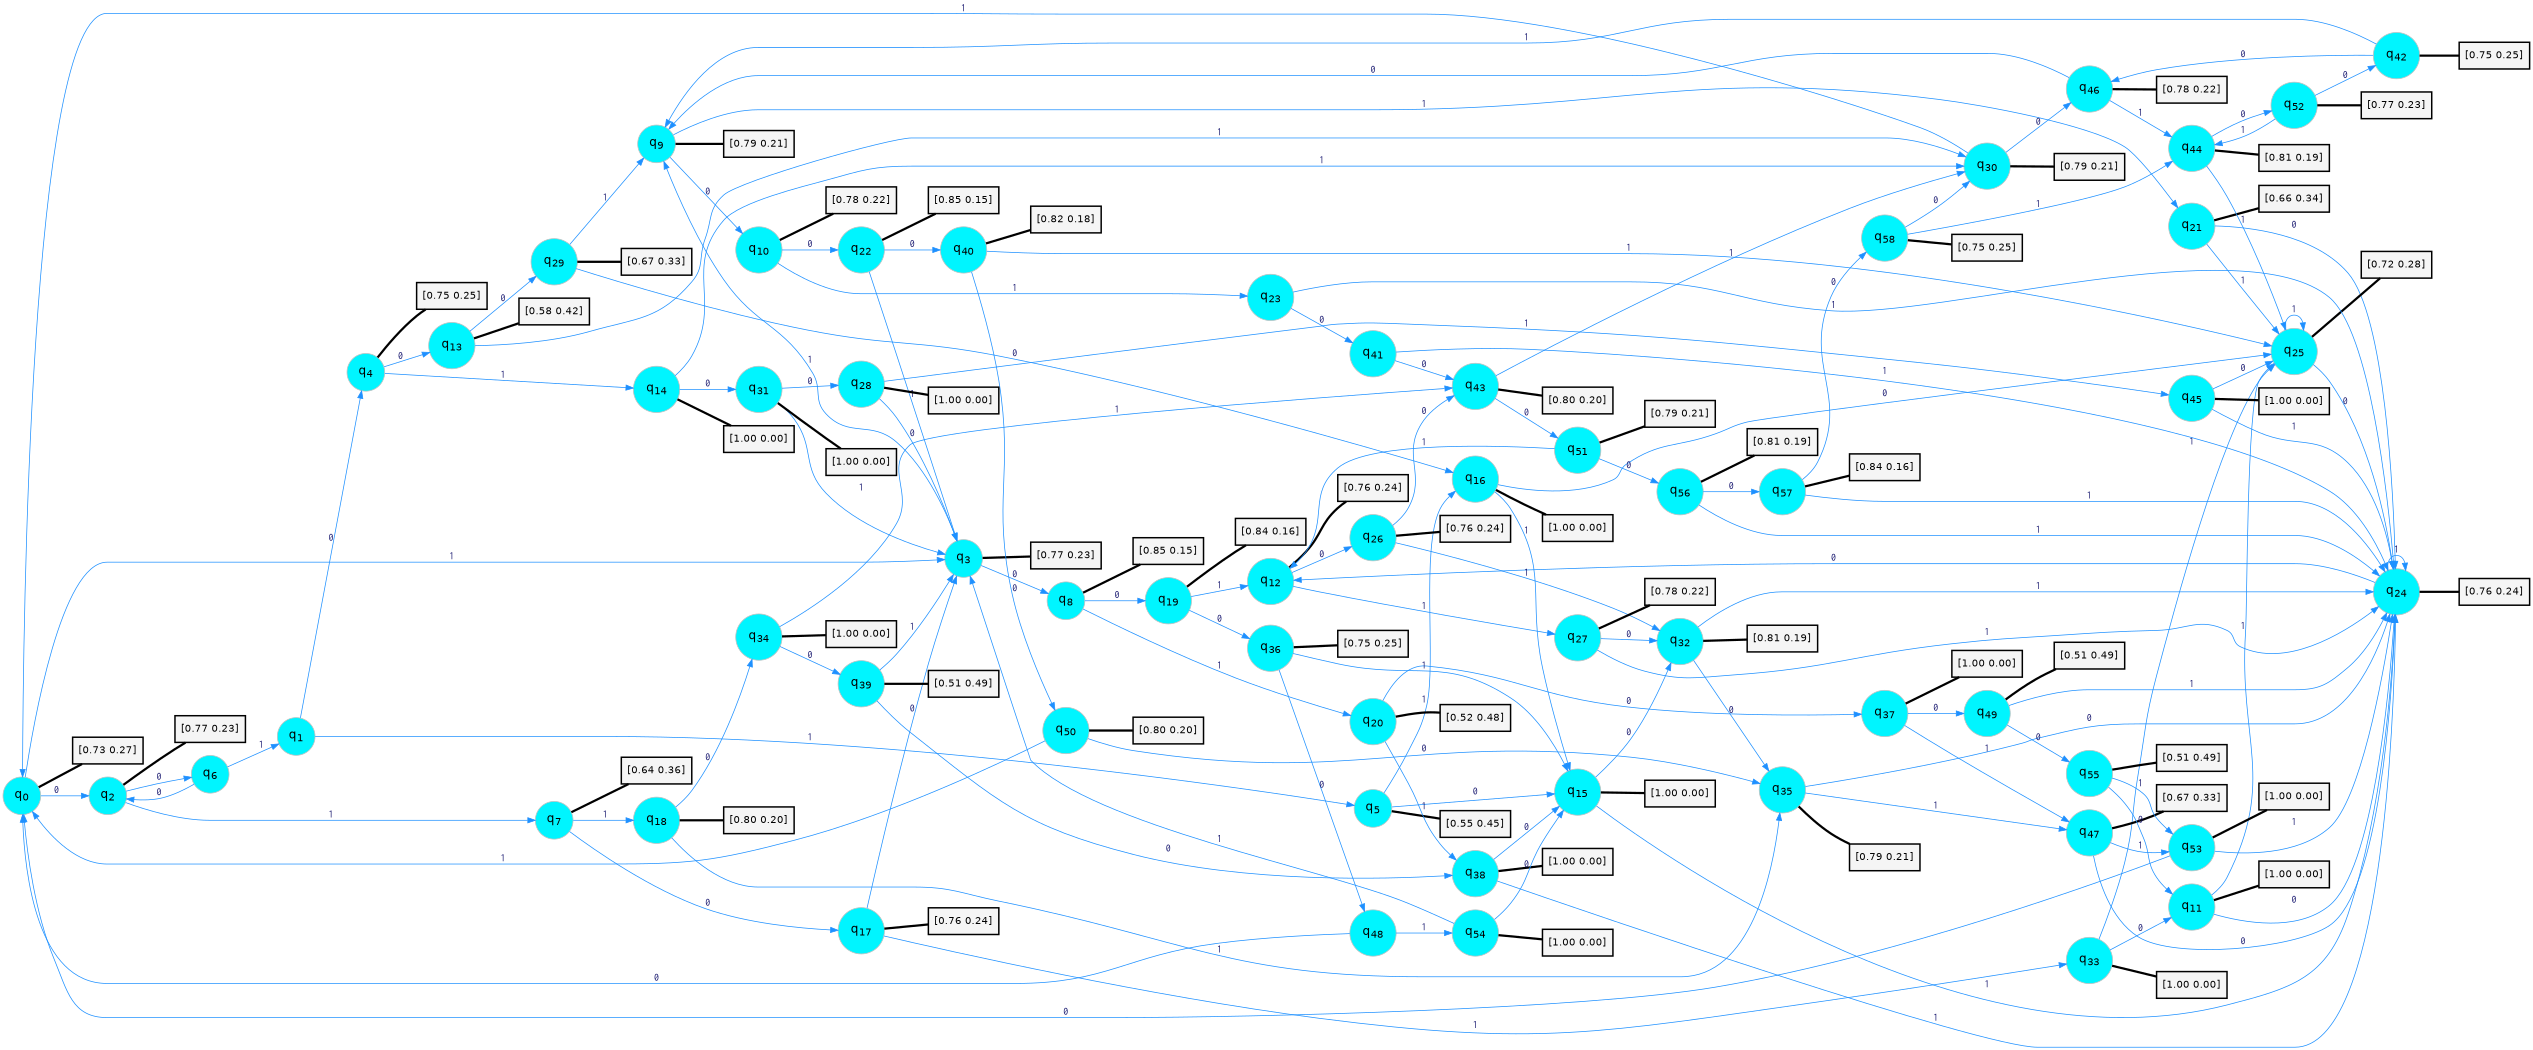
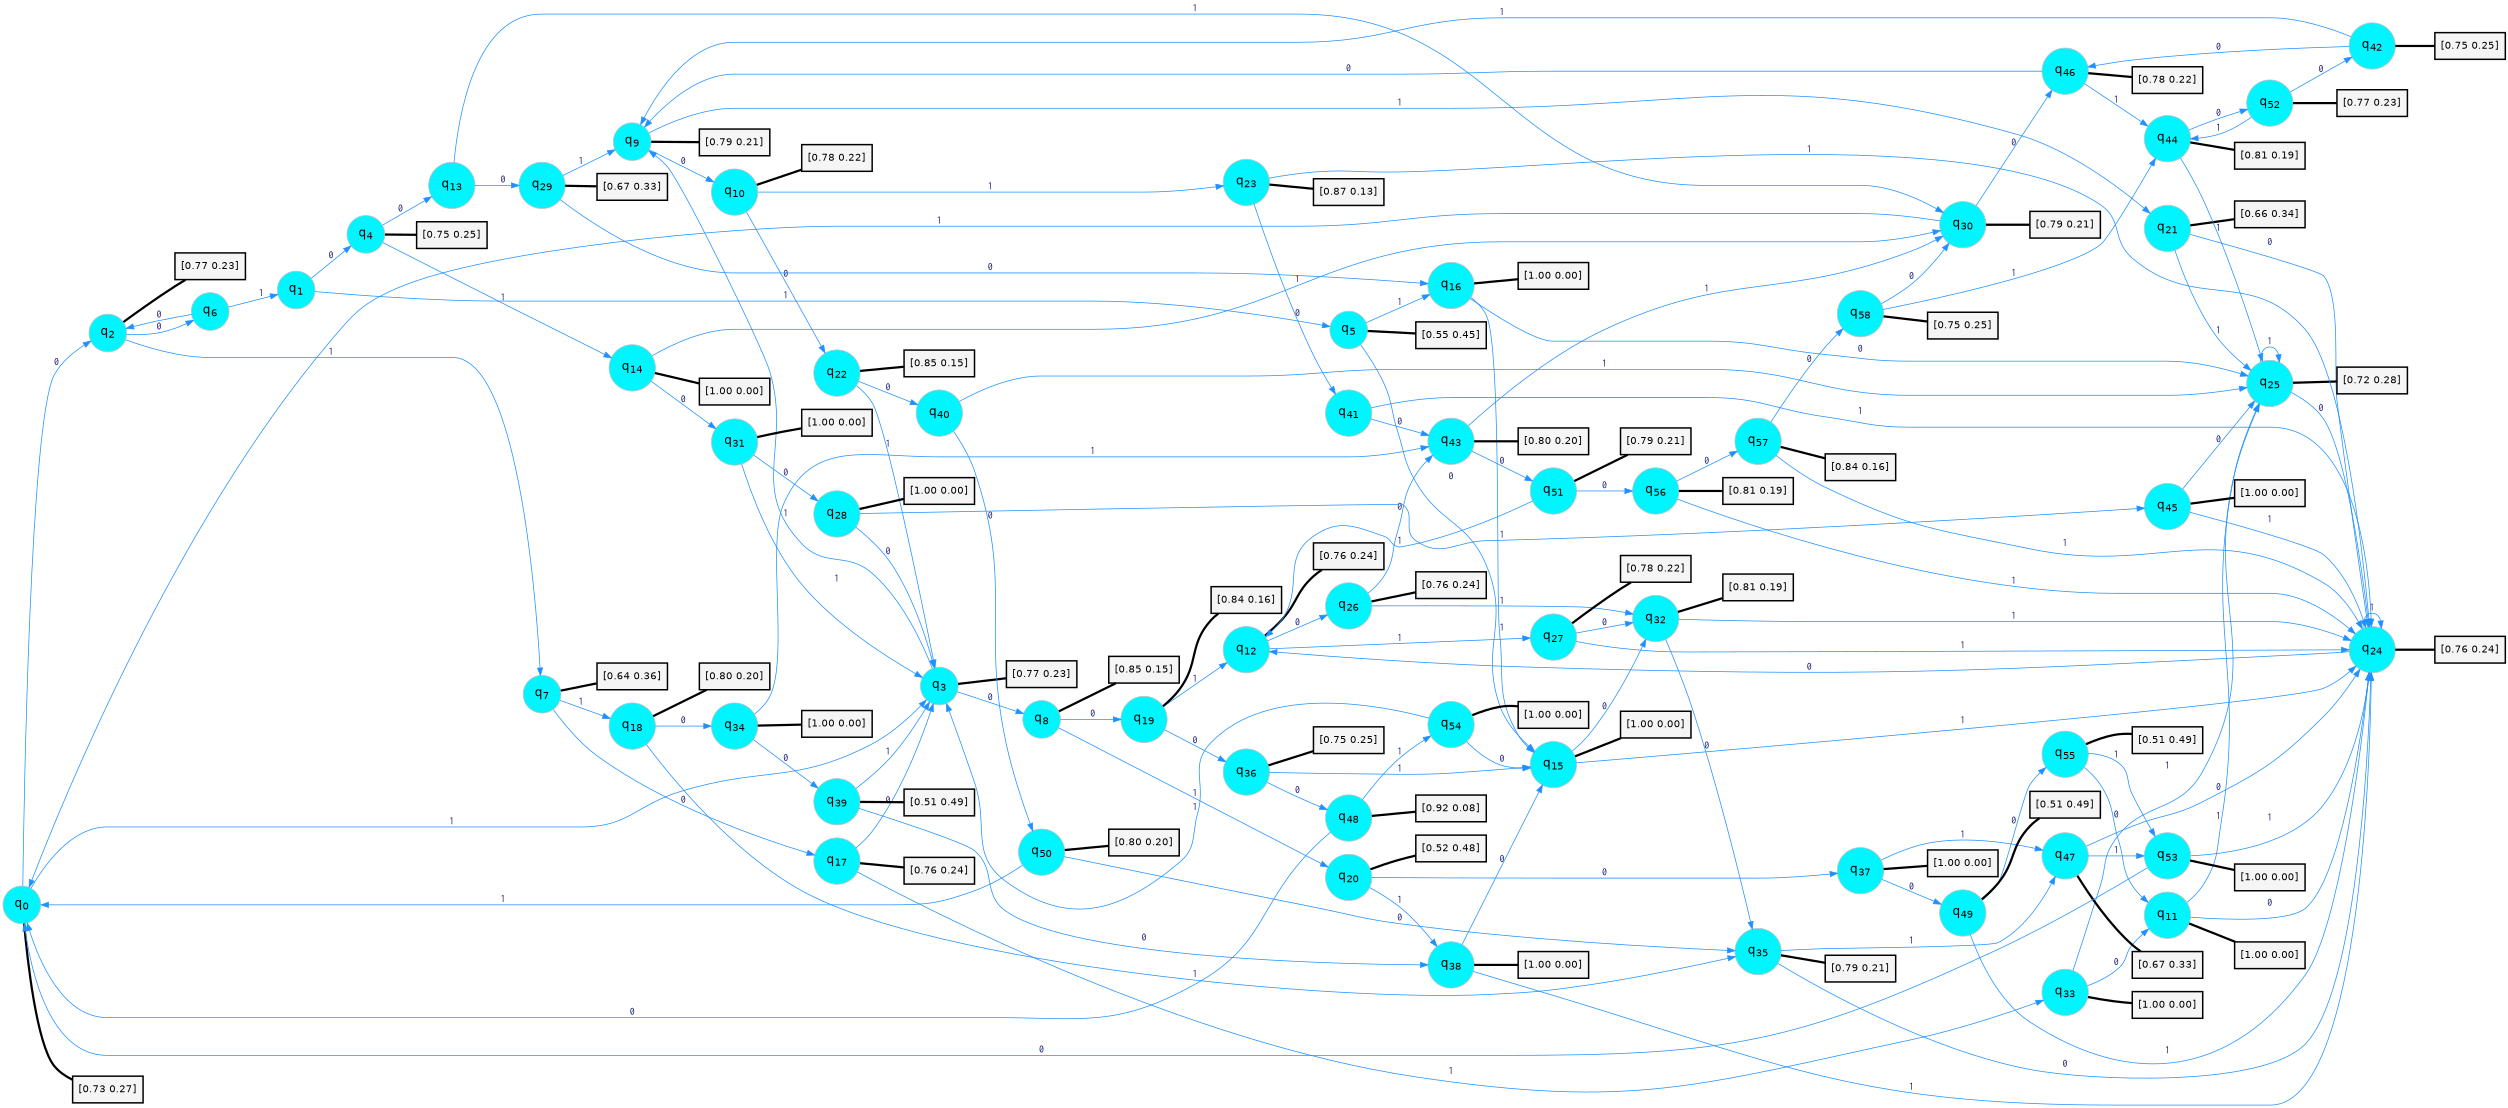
node "[0.87 0.13]": added
node "[0.82 0.18]": removed
node "[0.58 0.42]": removed
node "[0.92 0.08]": added
